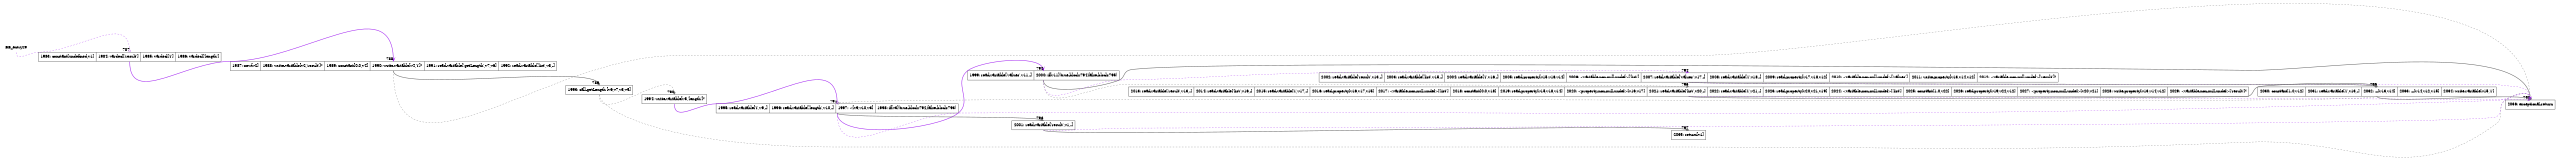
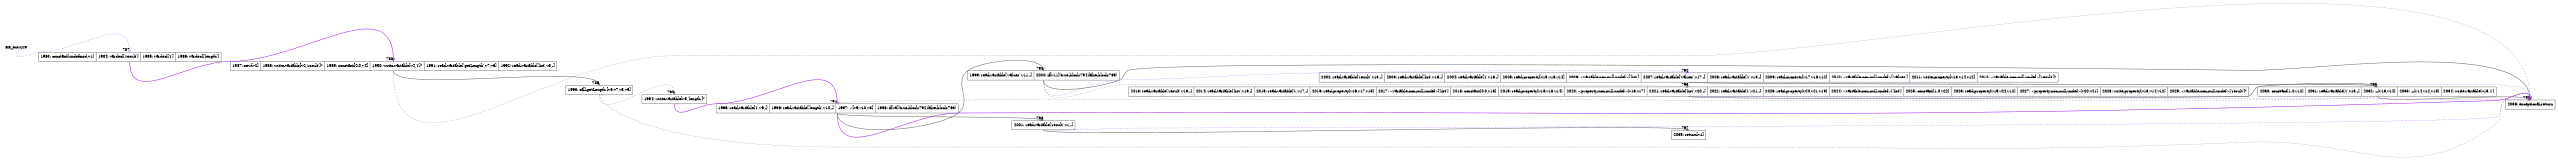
edge "1995: read-variable['i',v9,-]" -> "1999: read-variable['values',v11,-]": color purple -> gray40
edge "1995: read-variable['i',v9,-]" -> "2036: exceptional-return": style dashed -> bold
